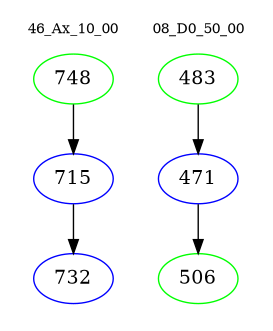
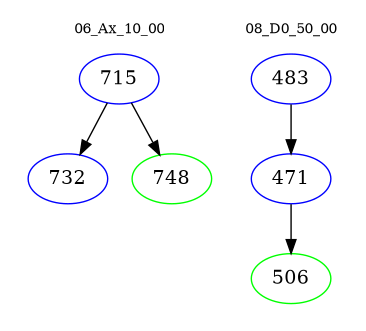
cluster "46_Ax_10_00": label "46_Ax_10_00" -> "06_Ax_10_00"
node "483": color green -> blue
edge "748" -> "715": reversed
